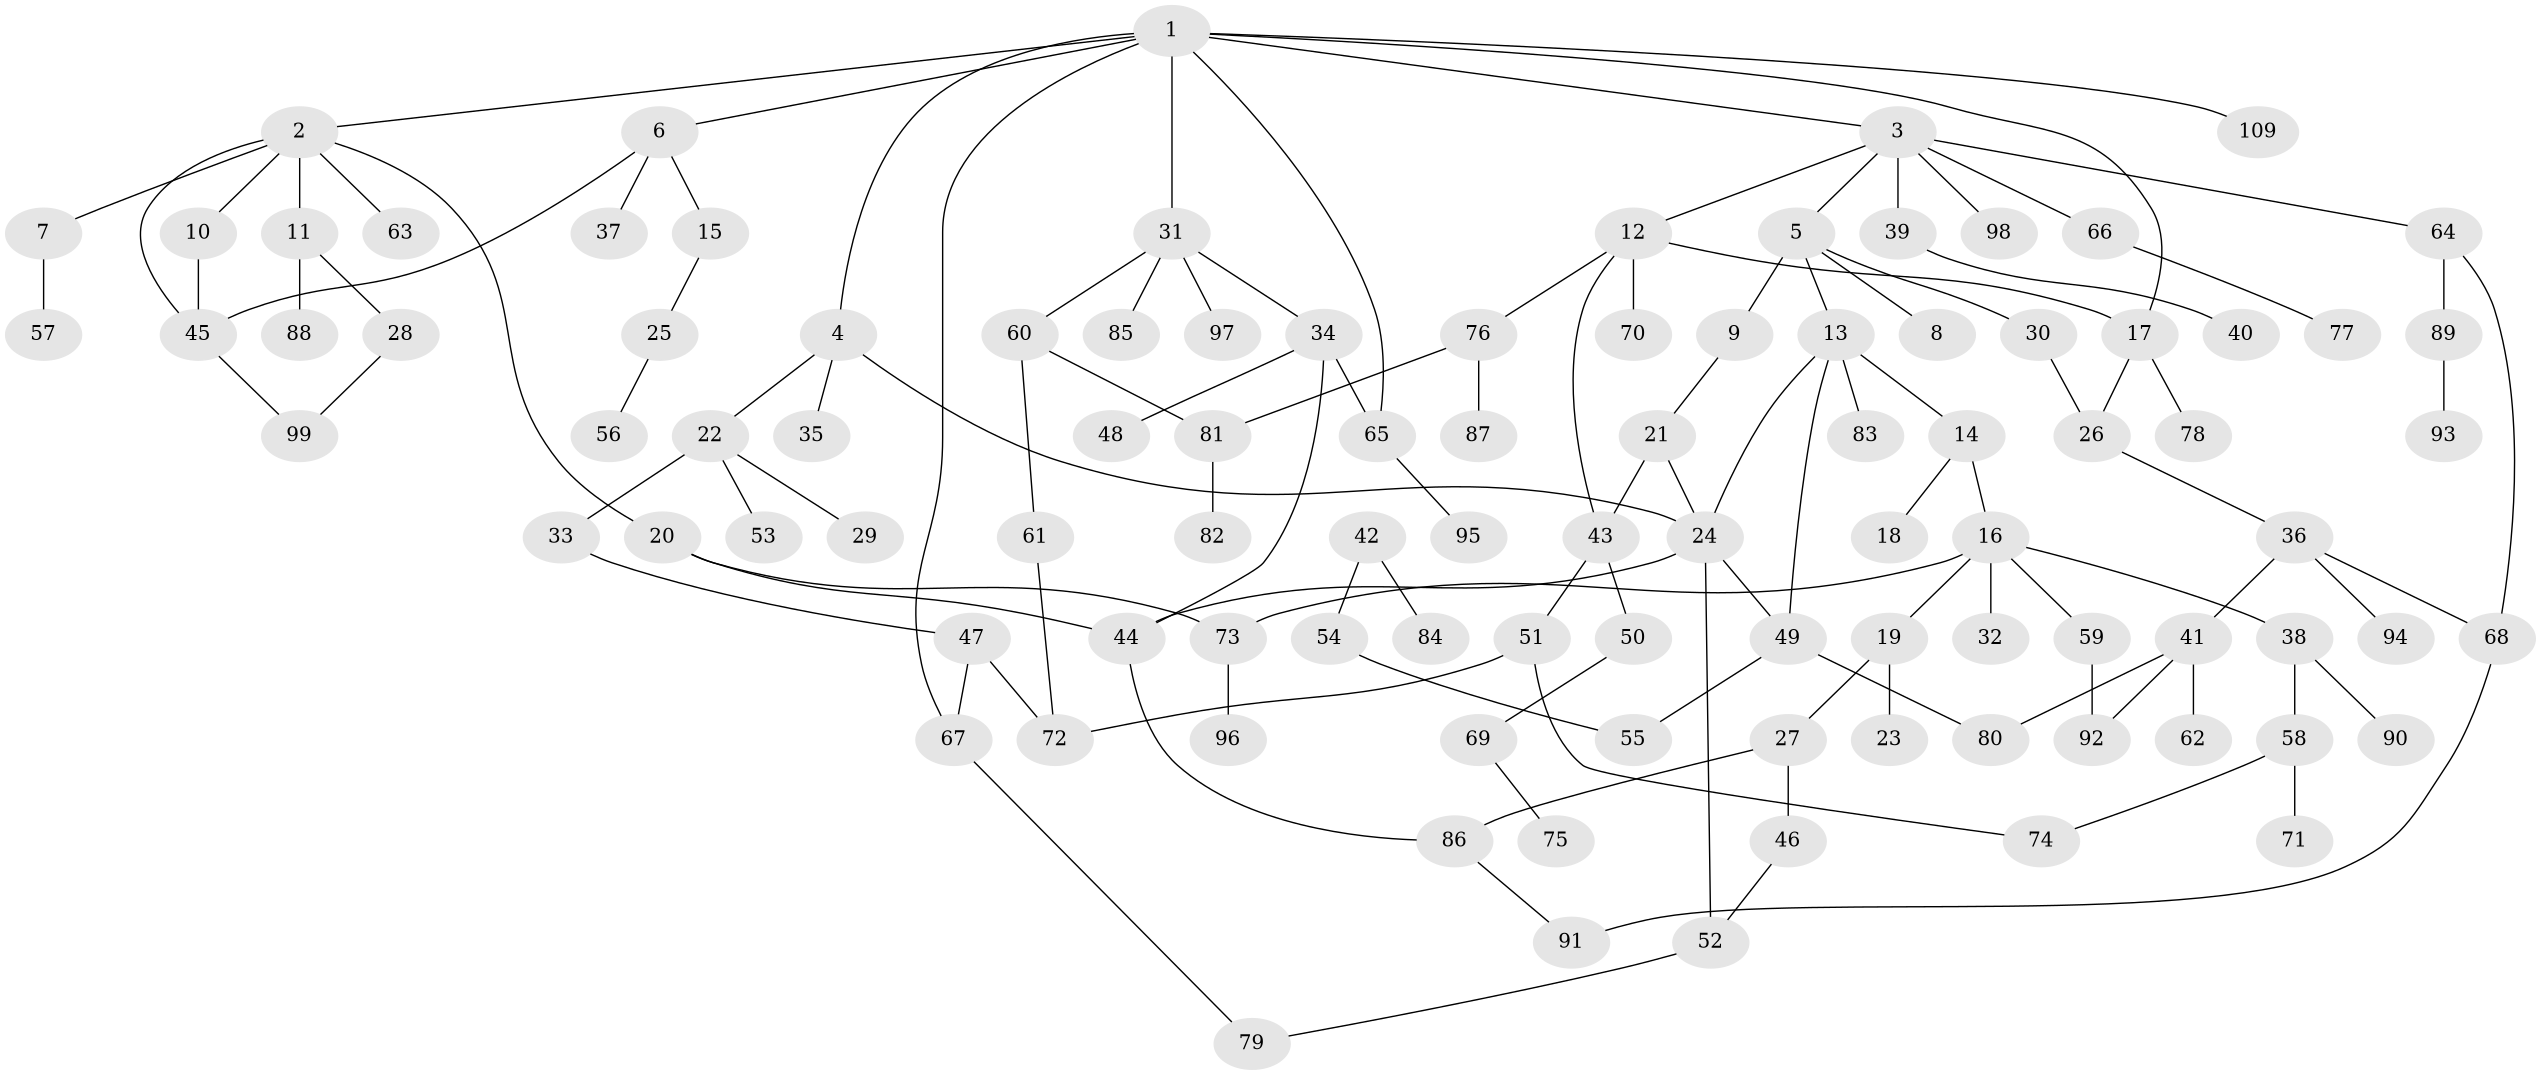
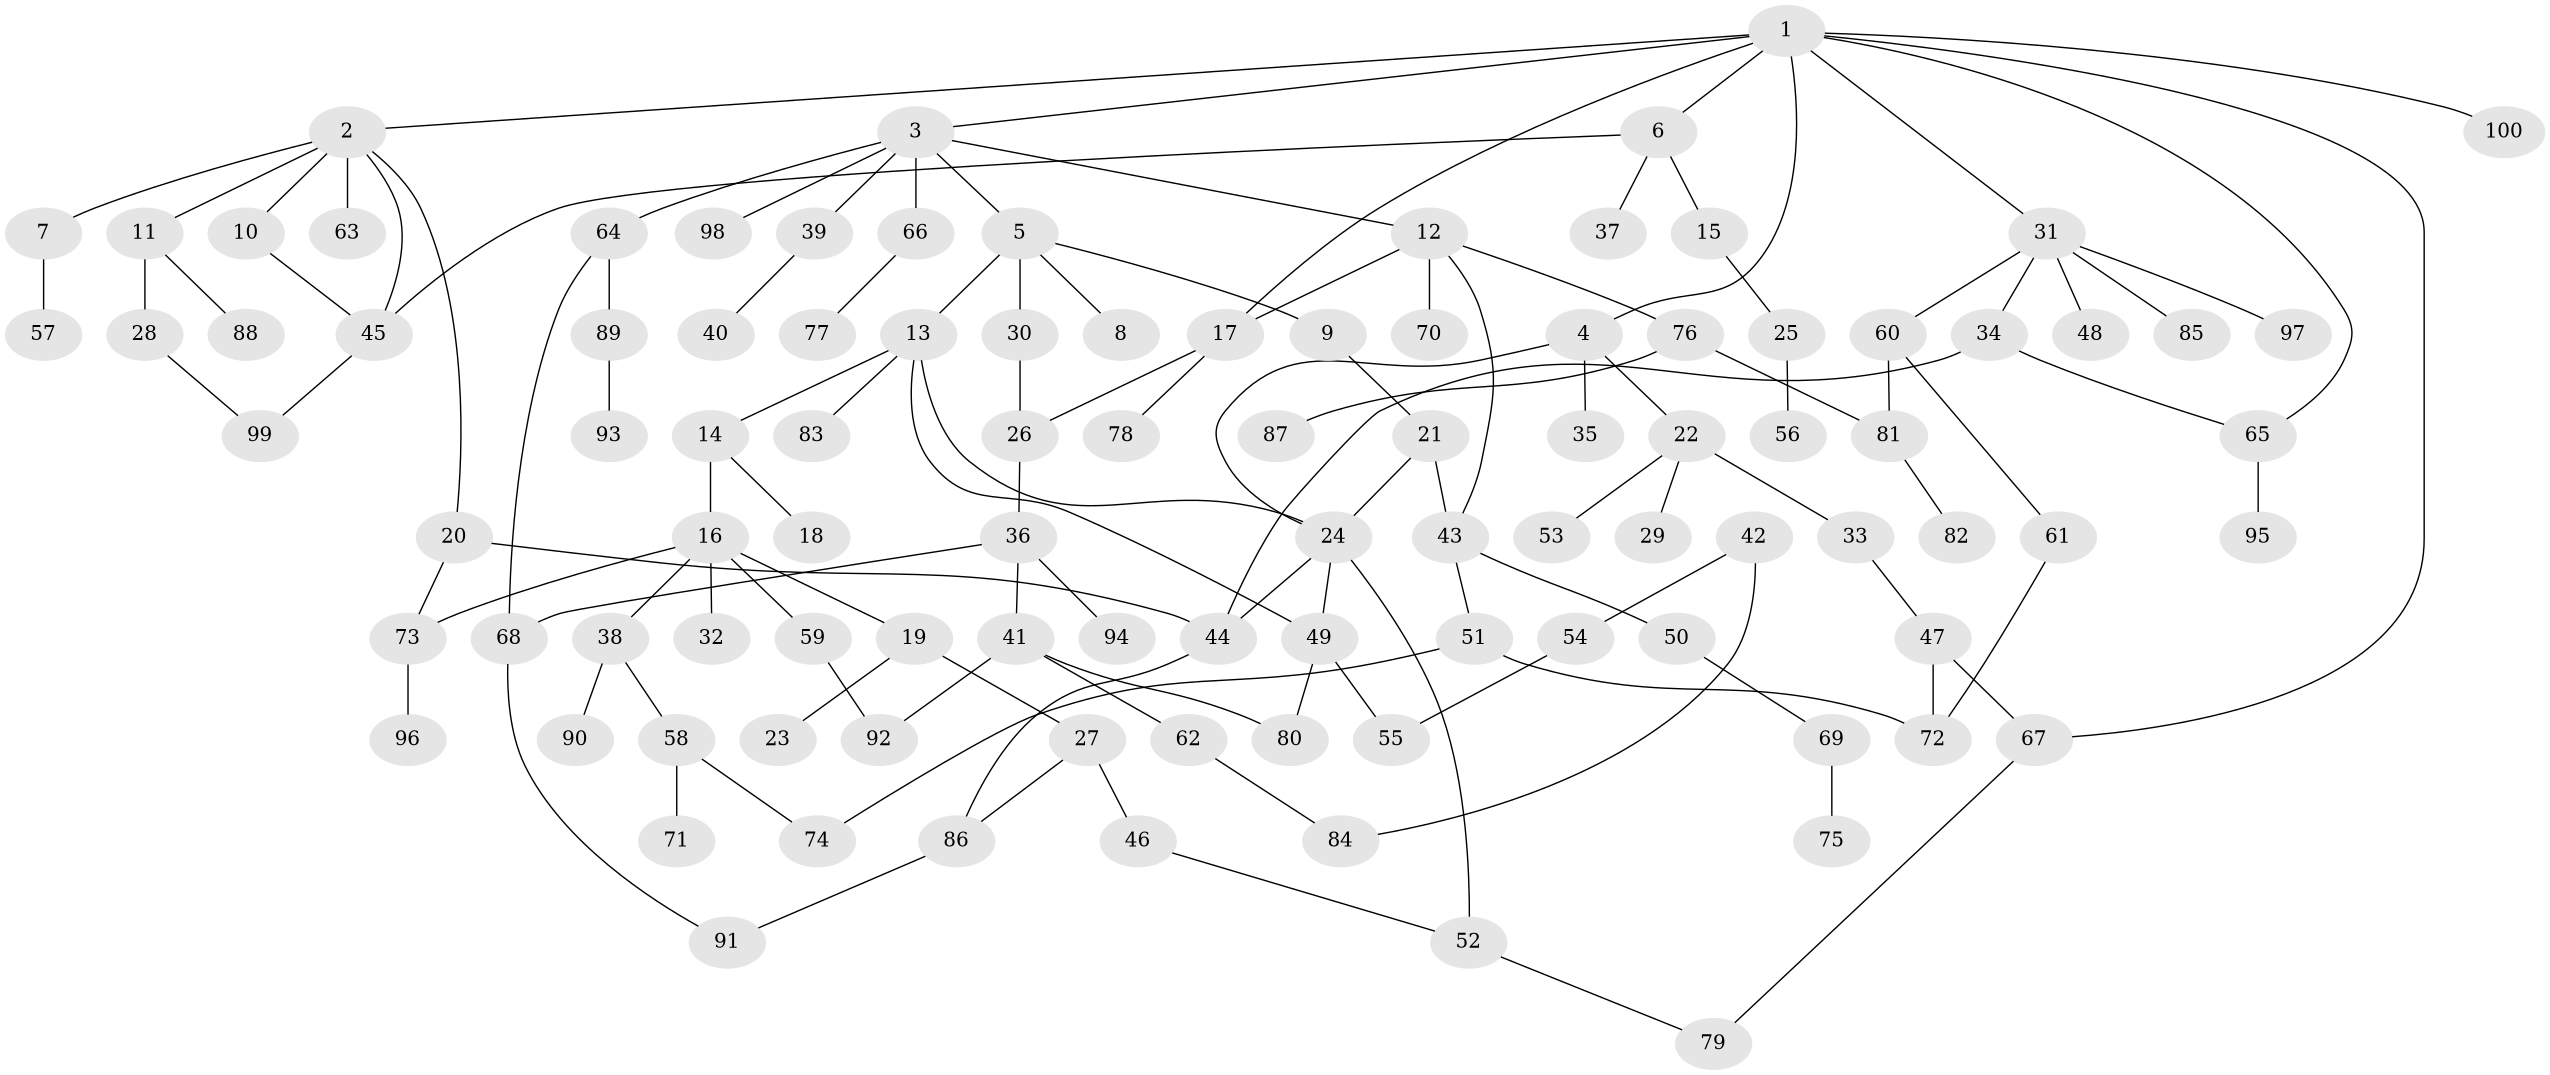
node "109": label "109" -> "100"
edge "34" -- "48": now "31" -- "48"
edge "62" -- "84": added
